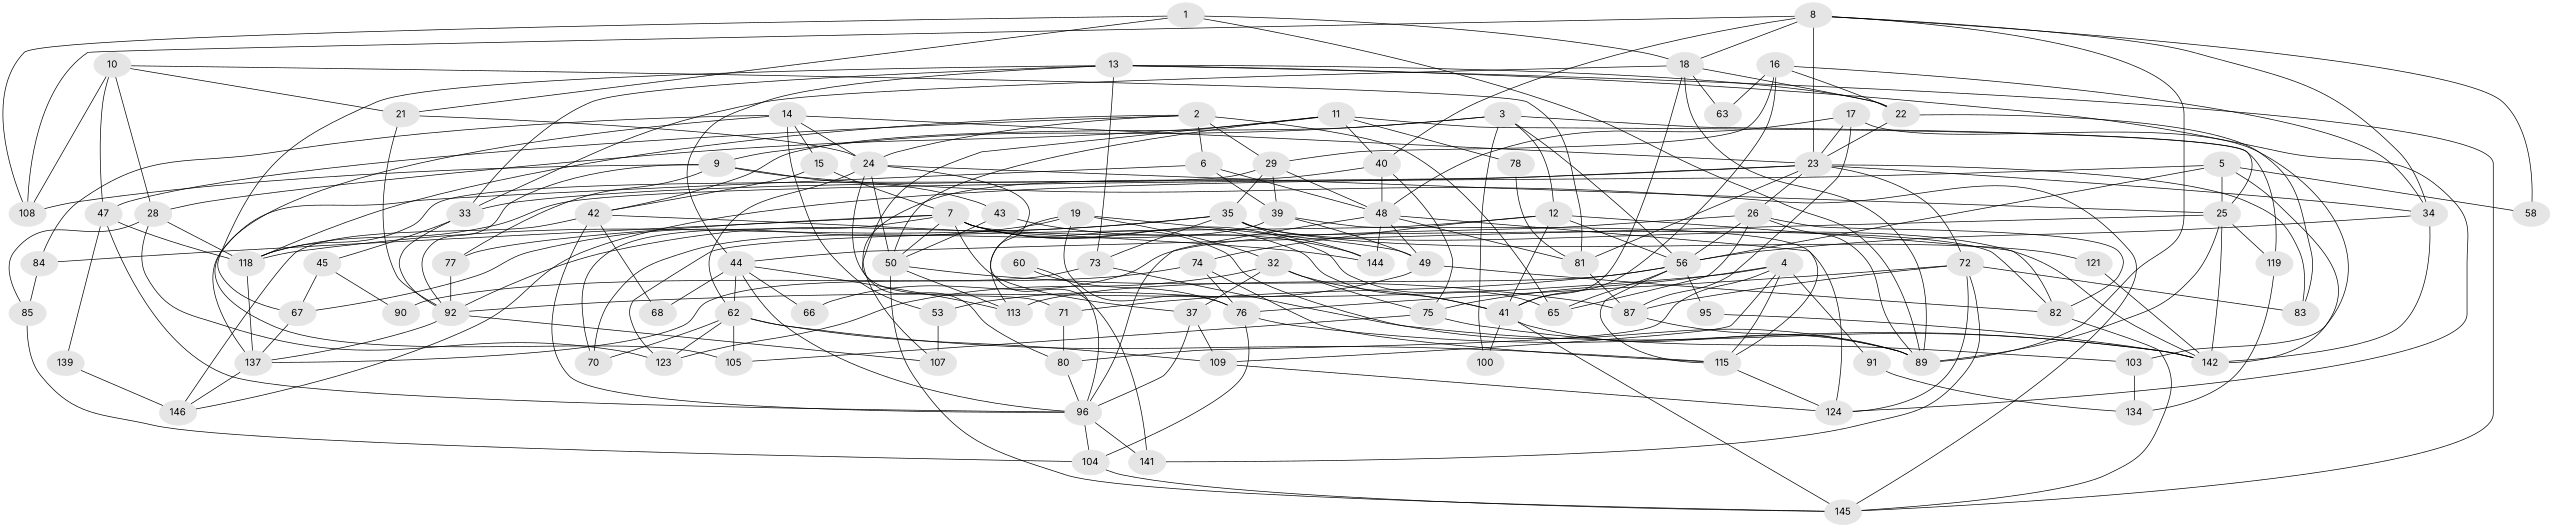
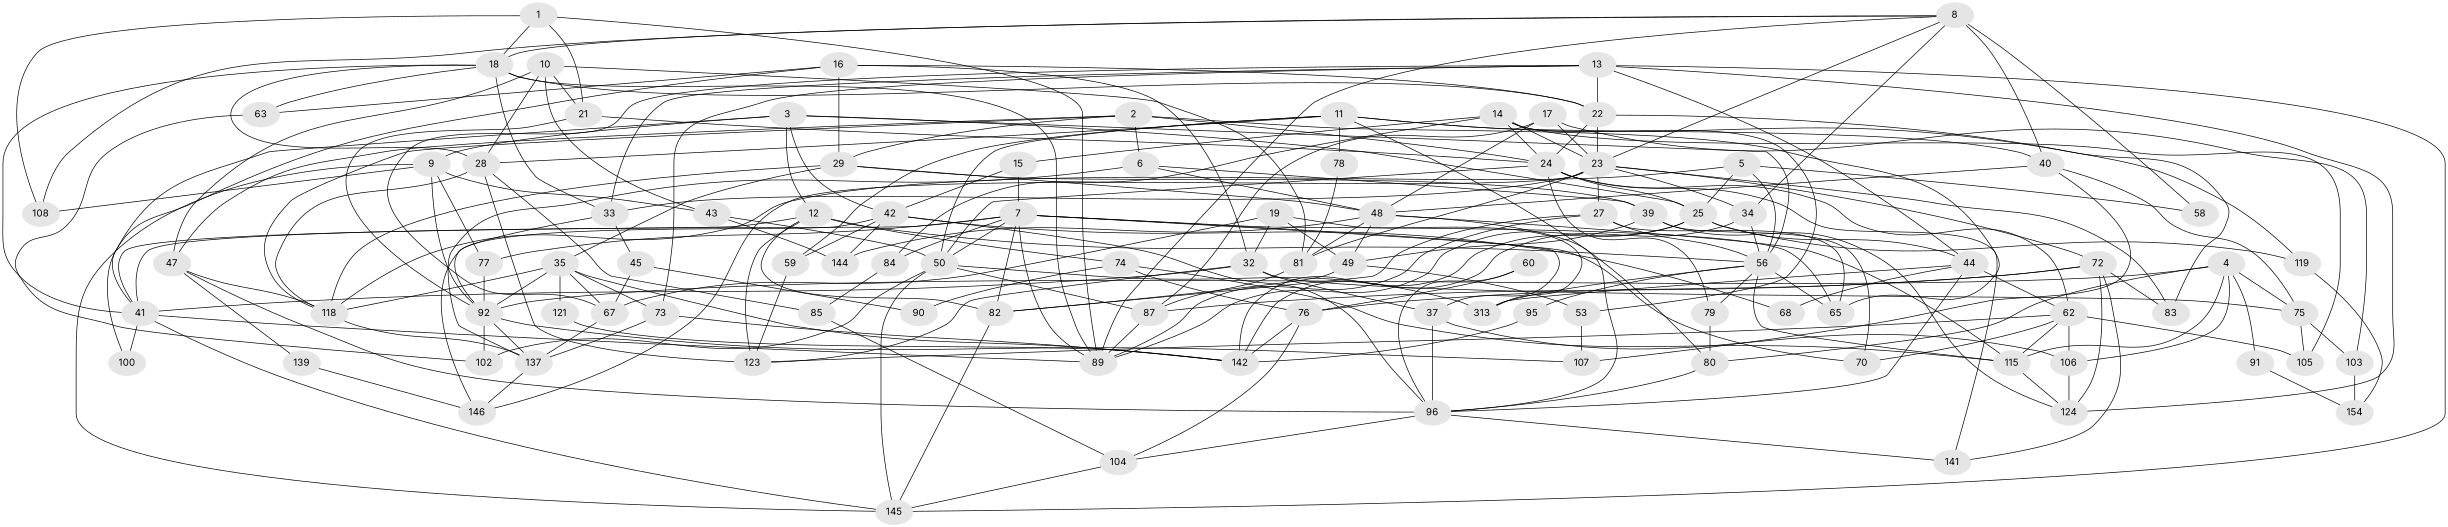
edge "16" -- "34": now "16" -- "32"
edge "18" -- "28": added
edge "10" -- "108": now "10" -- "43"
edge "22" -- "24": added
node "26": label "26" -> "27"
edge "35" -- "144": now "35" -- "67"
node "59": added
edge "5" -- "142": removed
edge "19" -- "76": removed
node "66": removed
node "113": label "113" -> "313"
node "71": label "71" -> "79"
node "102": added
node "109": label "109" -> "106"
node "134": label "134" -> "154"
